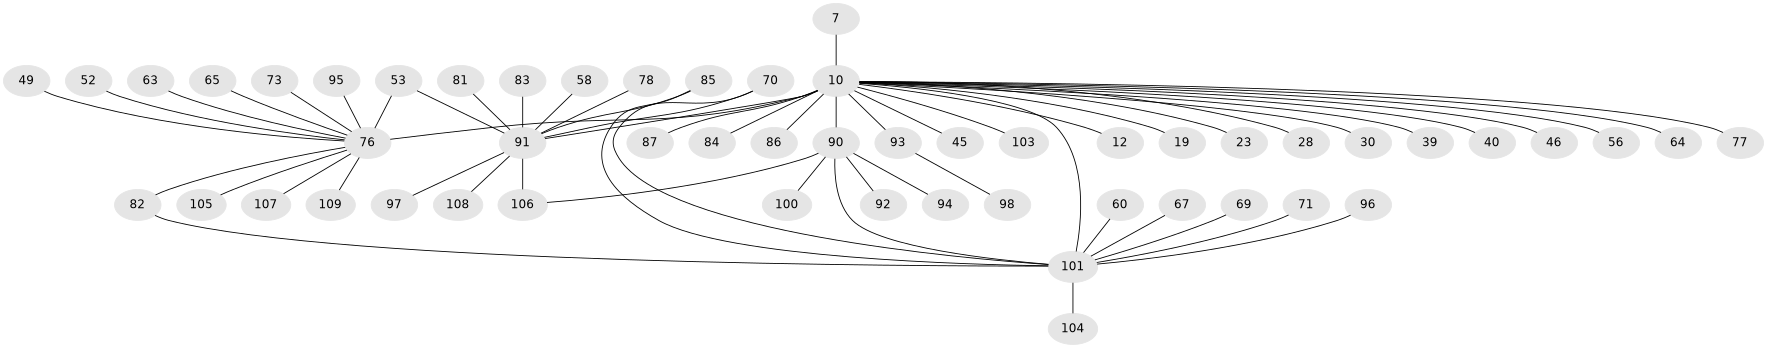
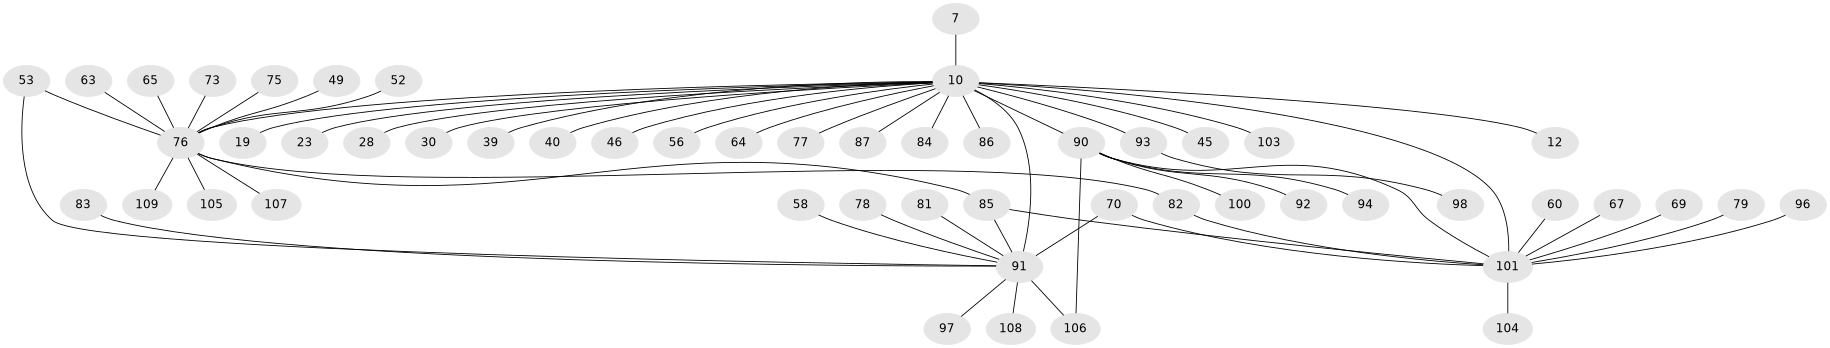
node "95": label "95" -> "75"
edge "76" -- "85": added
node "71": label "71" -> "79"
